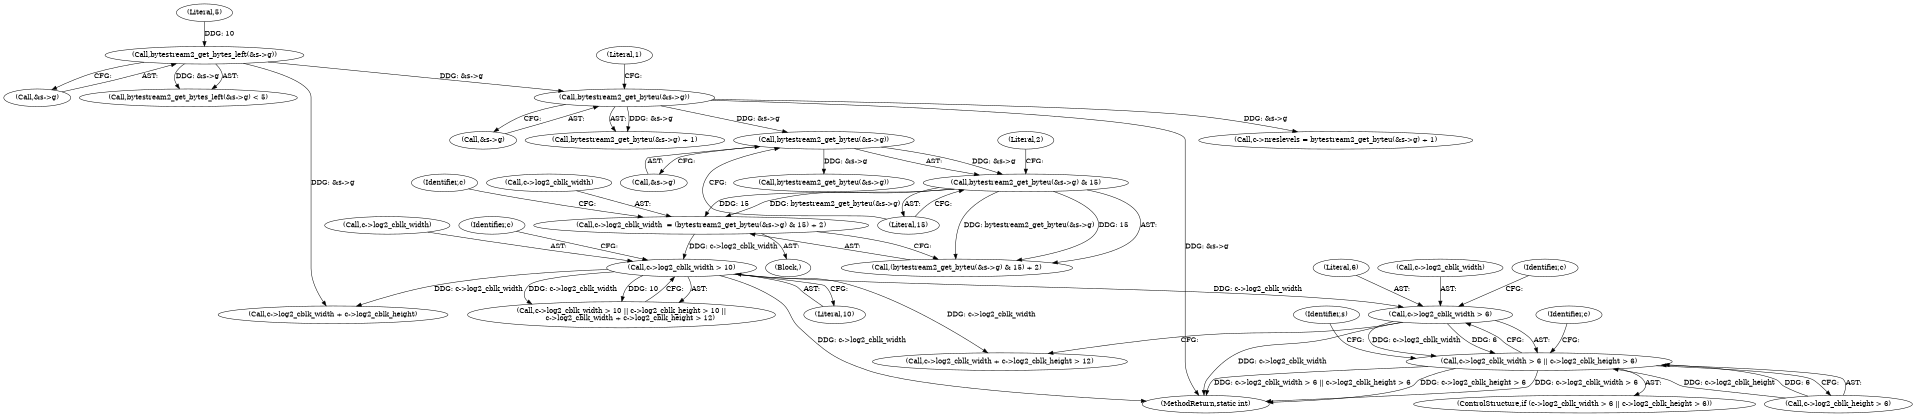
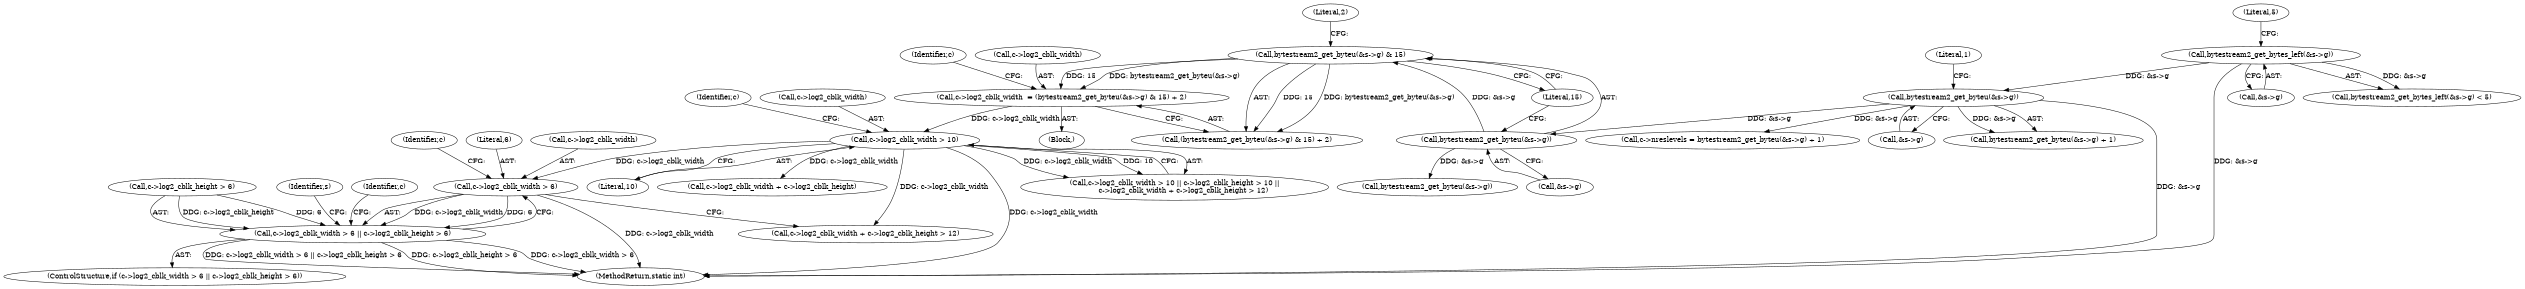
edge "(Literal,5)" -> "(Call,bytestream2_get_bytes_left(&s->g))": label "DDG: 10" -> "CFG: "
edge "(Call,bytestream2_get_bytes_left(&s->g))" -> "(Call,c->log2_cblk_width + c->log2_cblk_height)": now "(Call,bytestream2_get_bytes_left(&s->g))" -> "(MethodReturn,static int)"
edge "(Call,bytestream2_get_byteu(&s->g) & 15)" -> "(Literal,15)": label "AST: " -> "CFG: "
edge "(Call,c->log2_cblk_width > 6 || c->log2_cblk_height > 6)" -> "(Call,c->log2_cblk_height > 6)": removed, label "CFG:"
